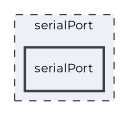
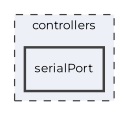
cluster "serialPort": label "serialPort" -> "controllers"
